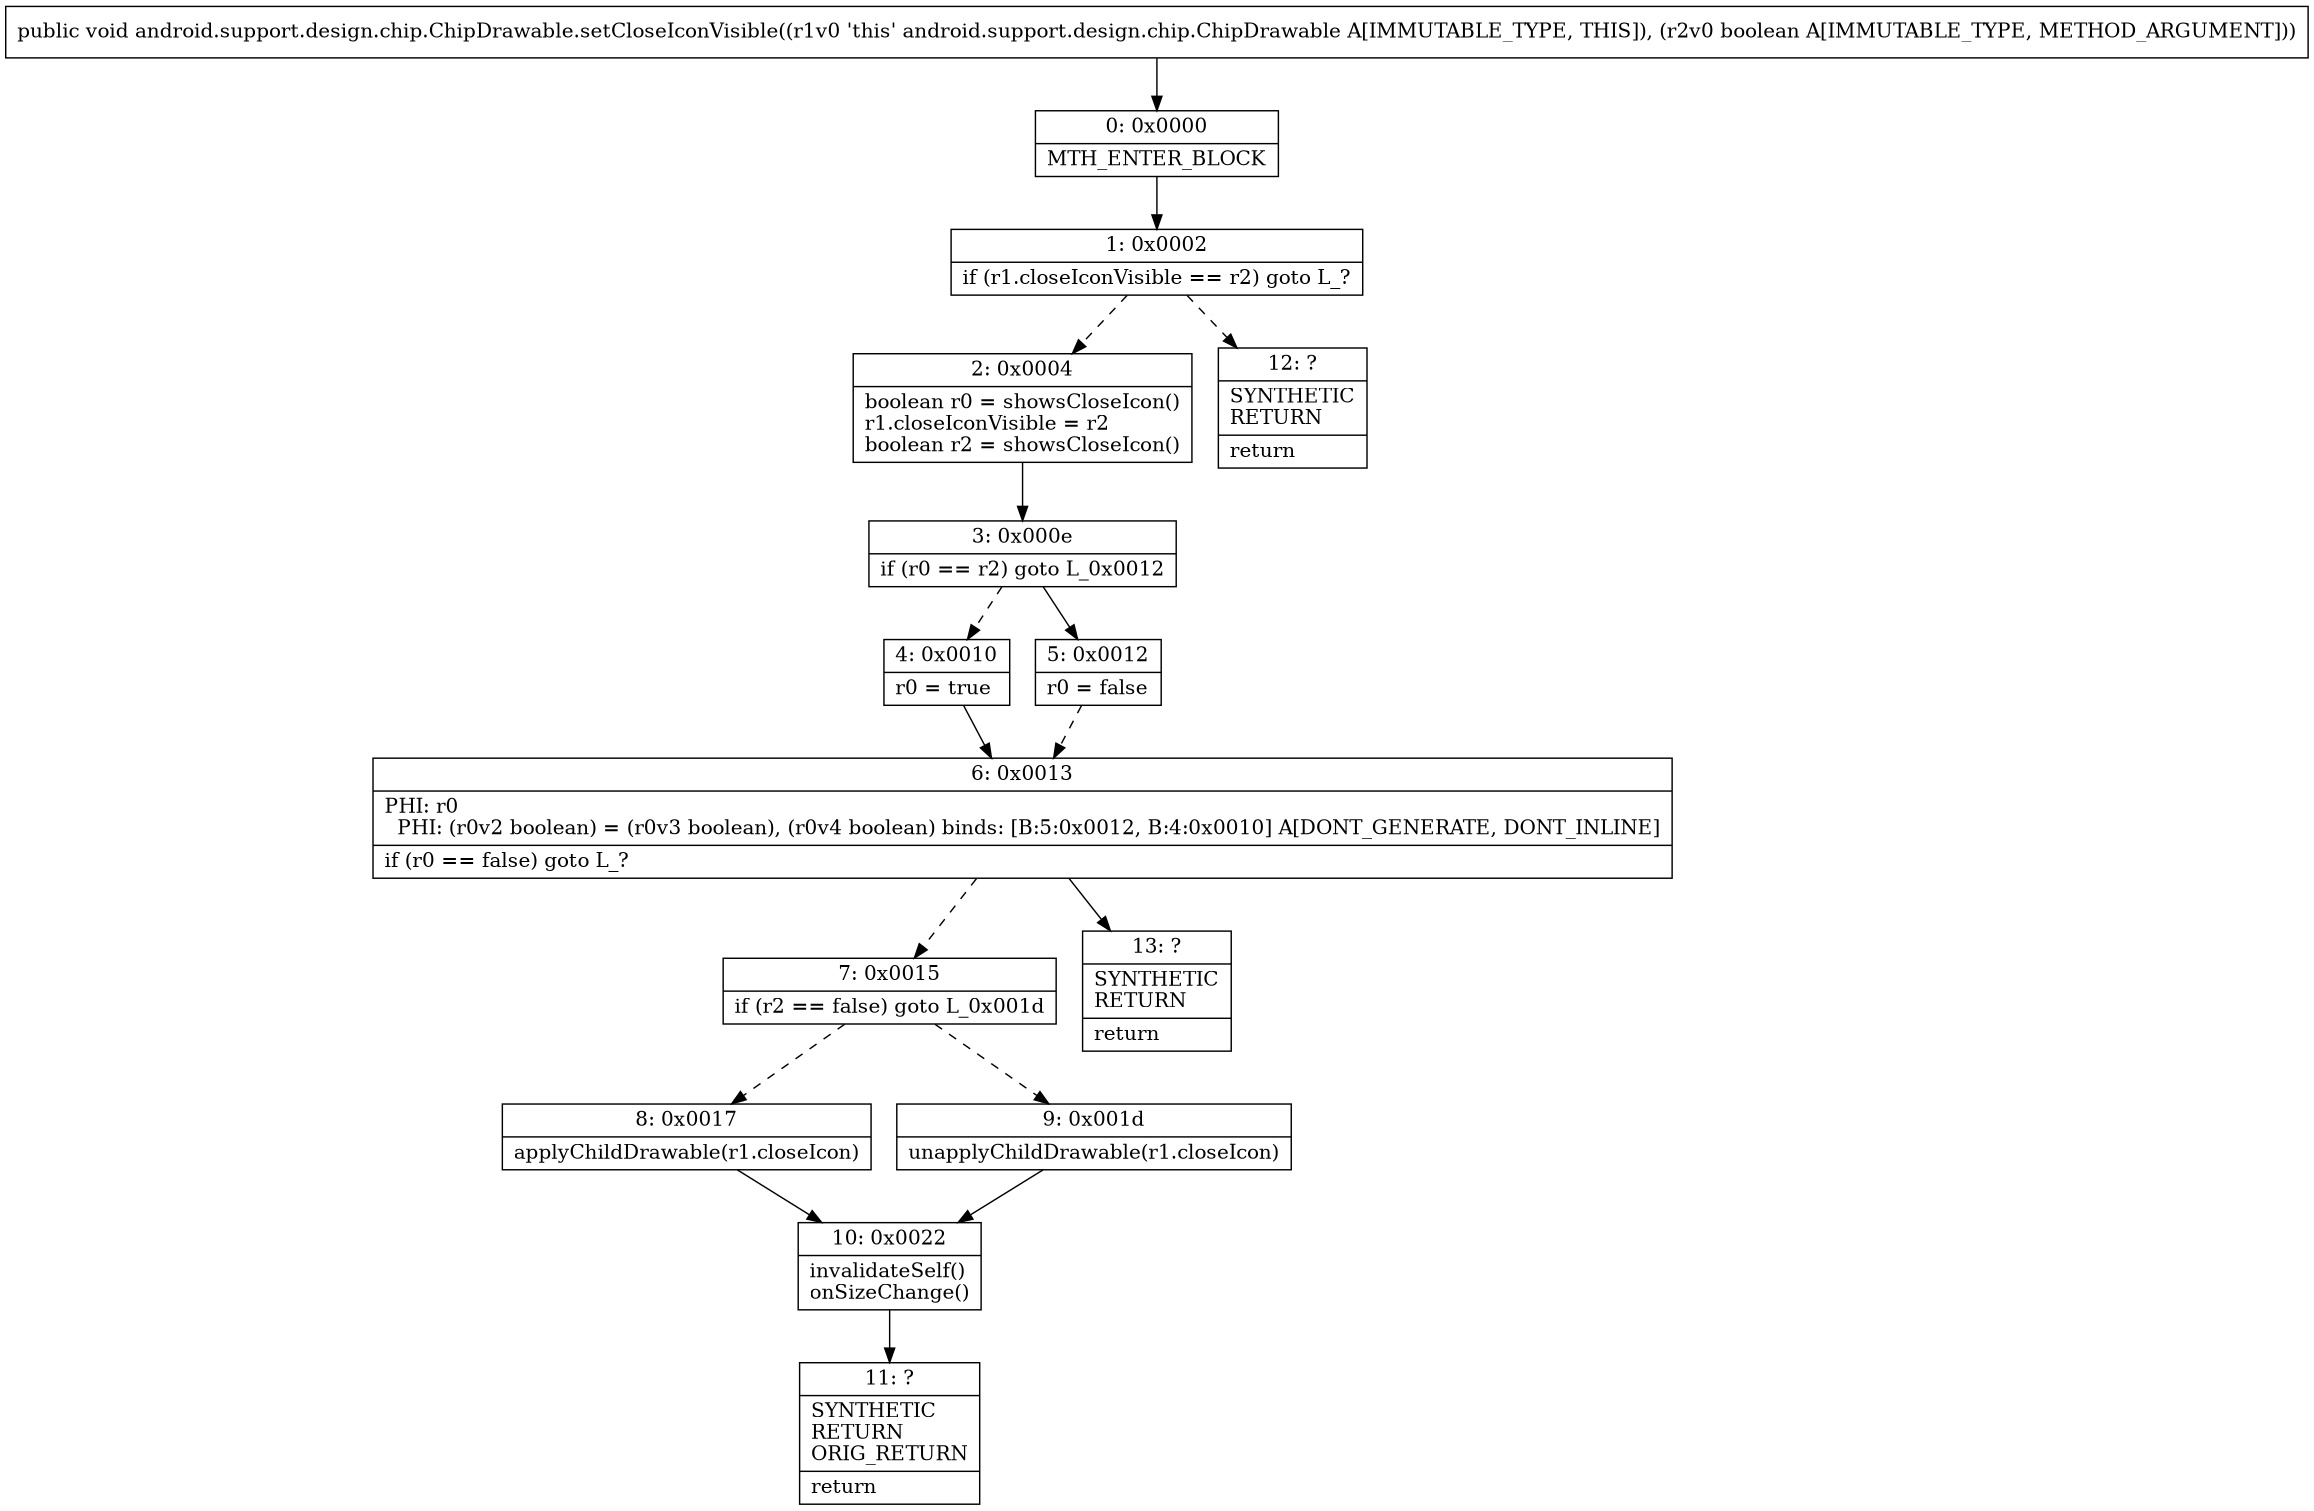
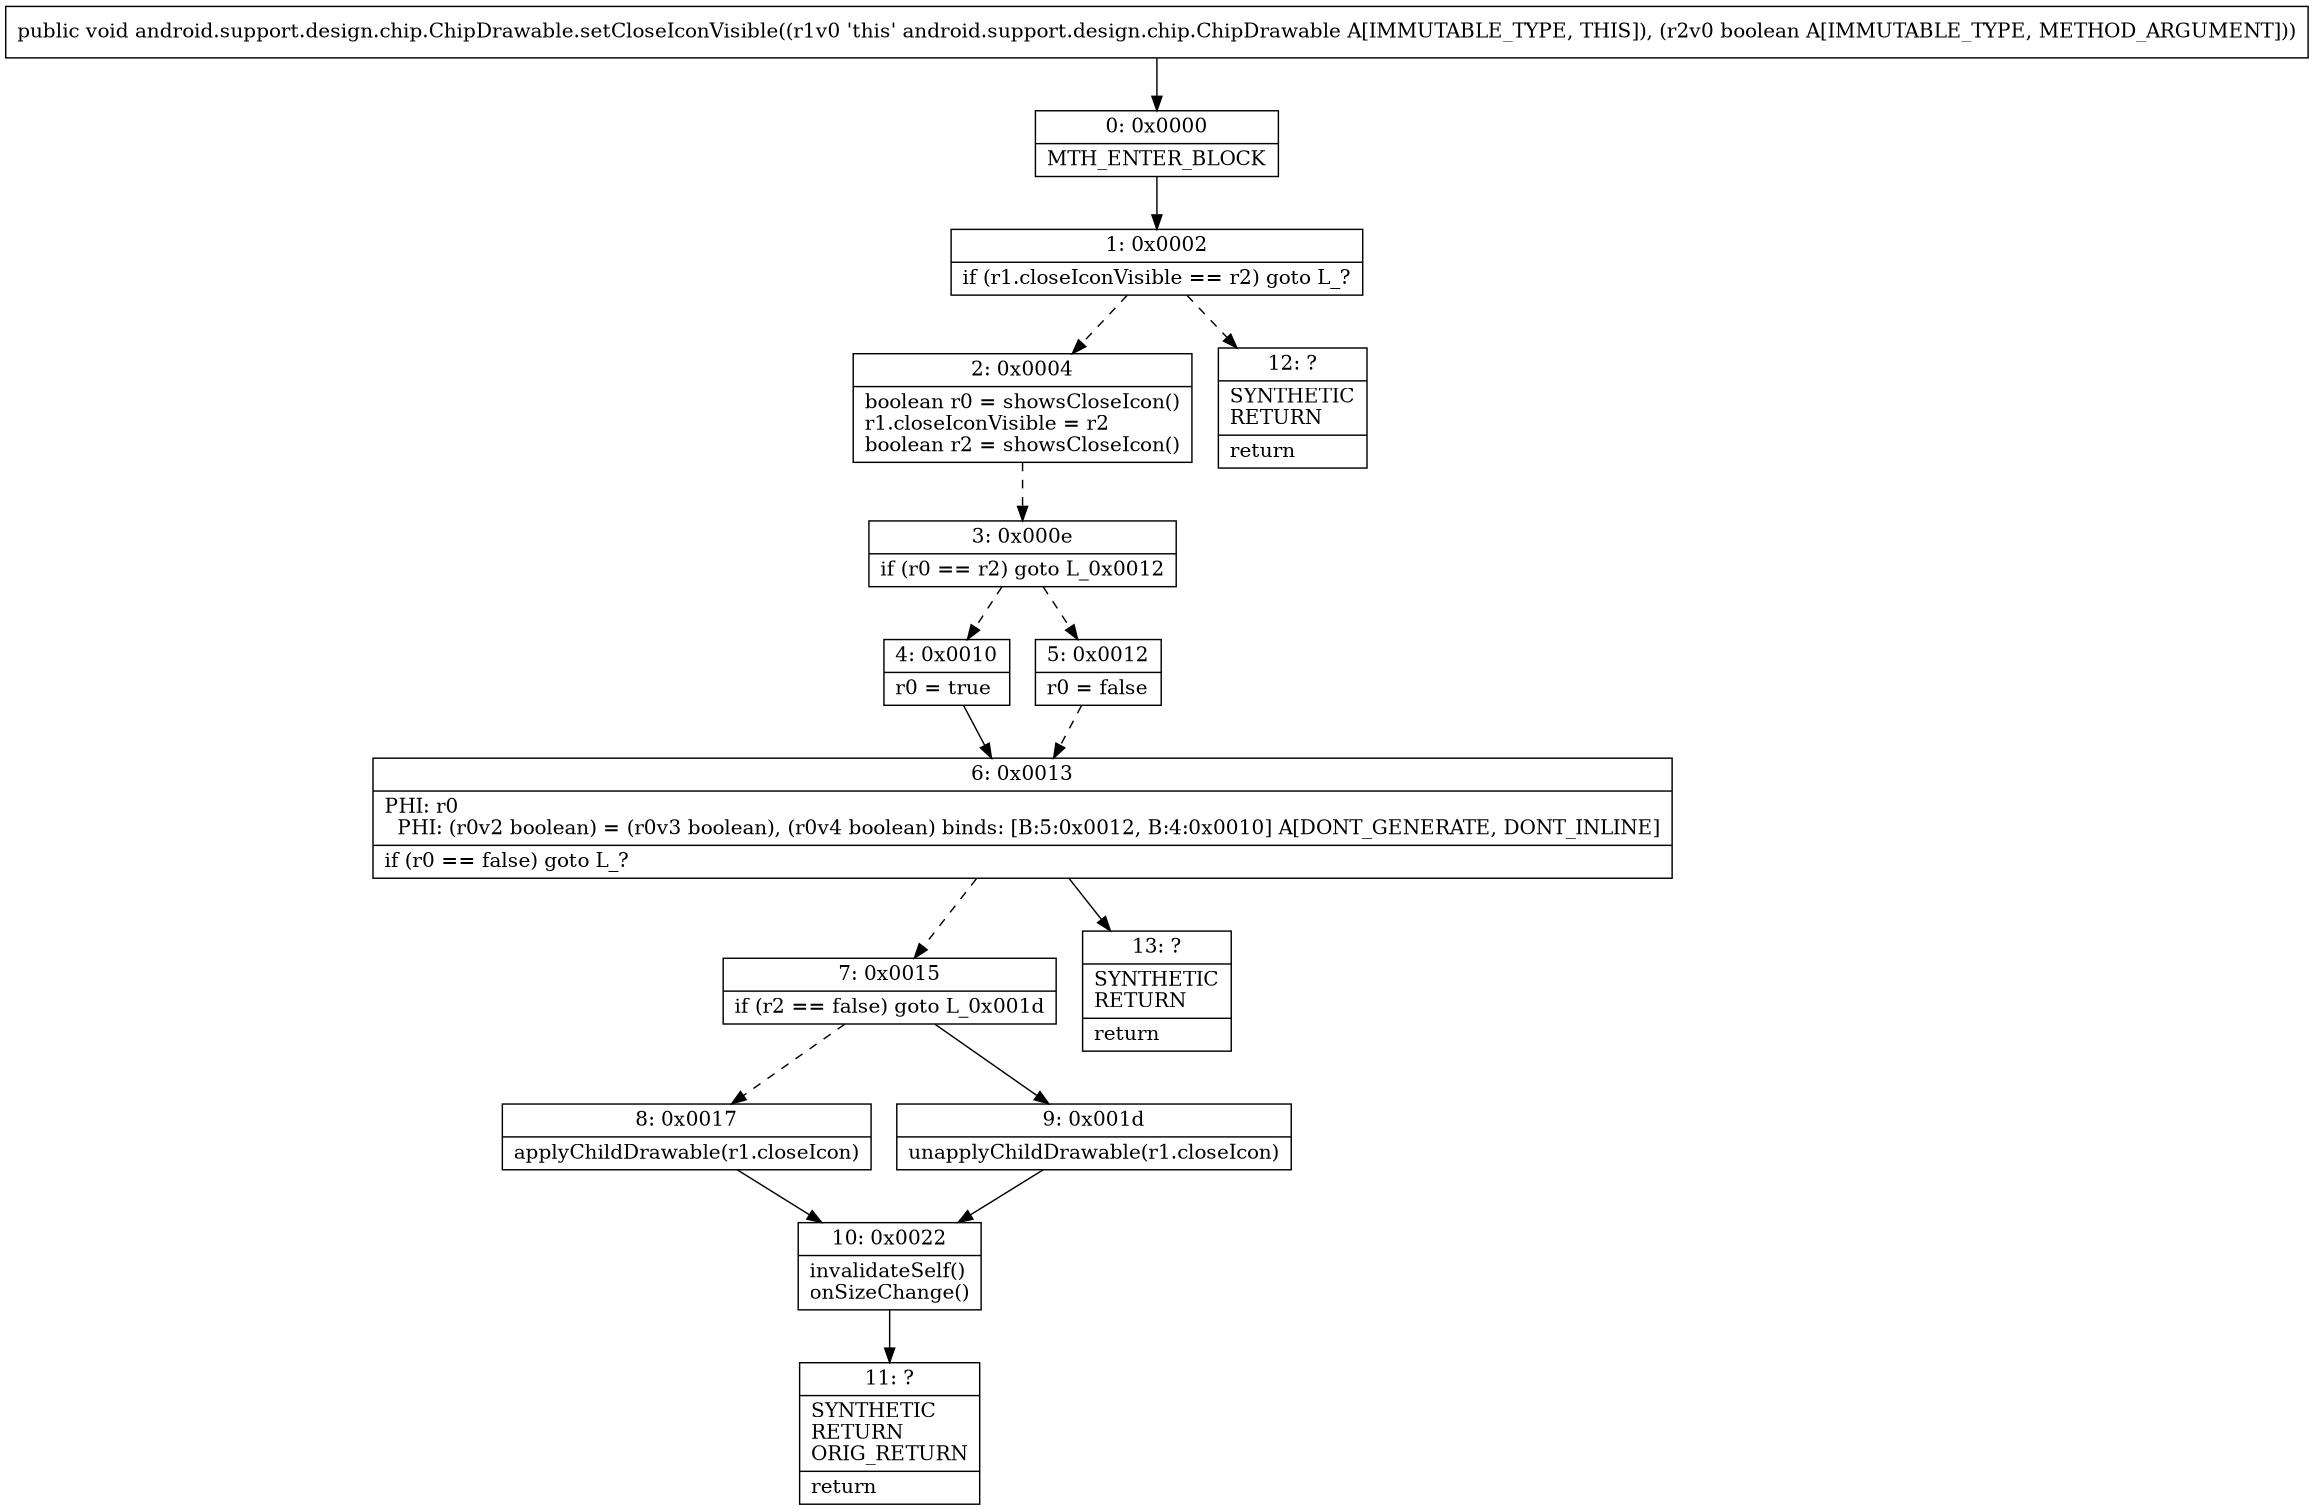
edge "2: 0x0004" -> "3: 0x000e": style solid -> dashed
edge "3: 0x000e" -> "5: 0x0012": style solid -> dashed
edge "7: 0x0015" -> "9: 0x001d": style dashed -> solid
